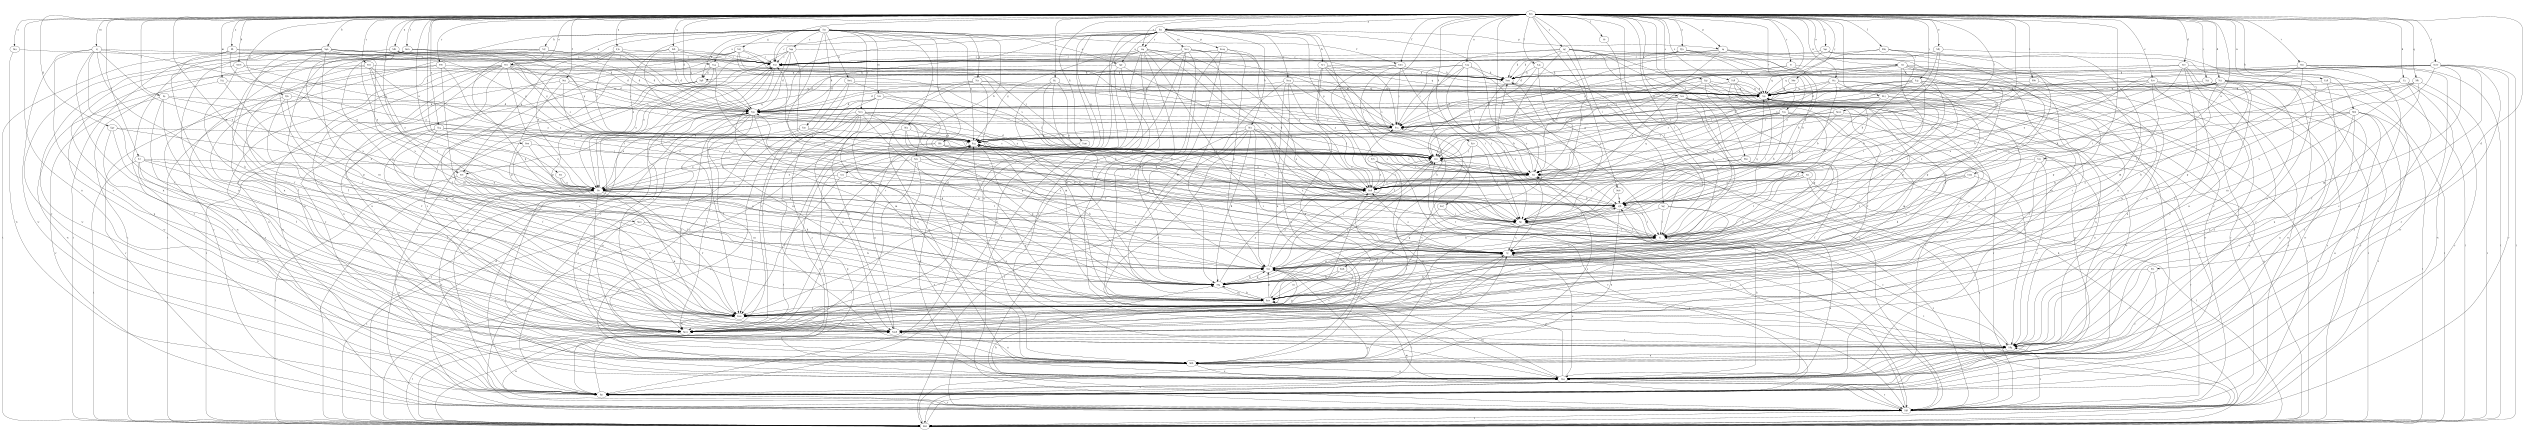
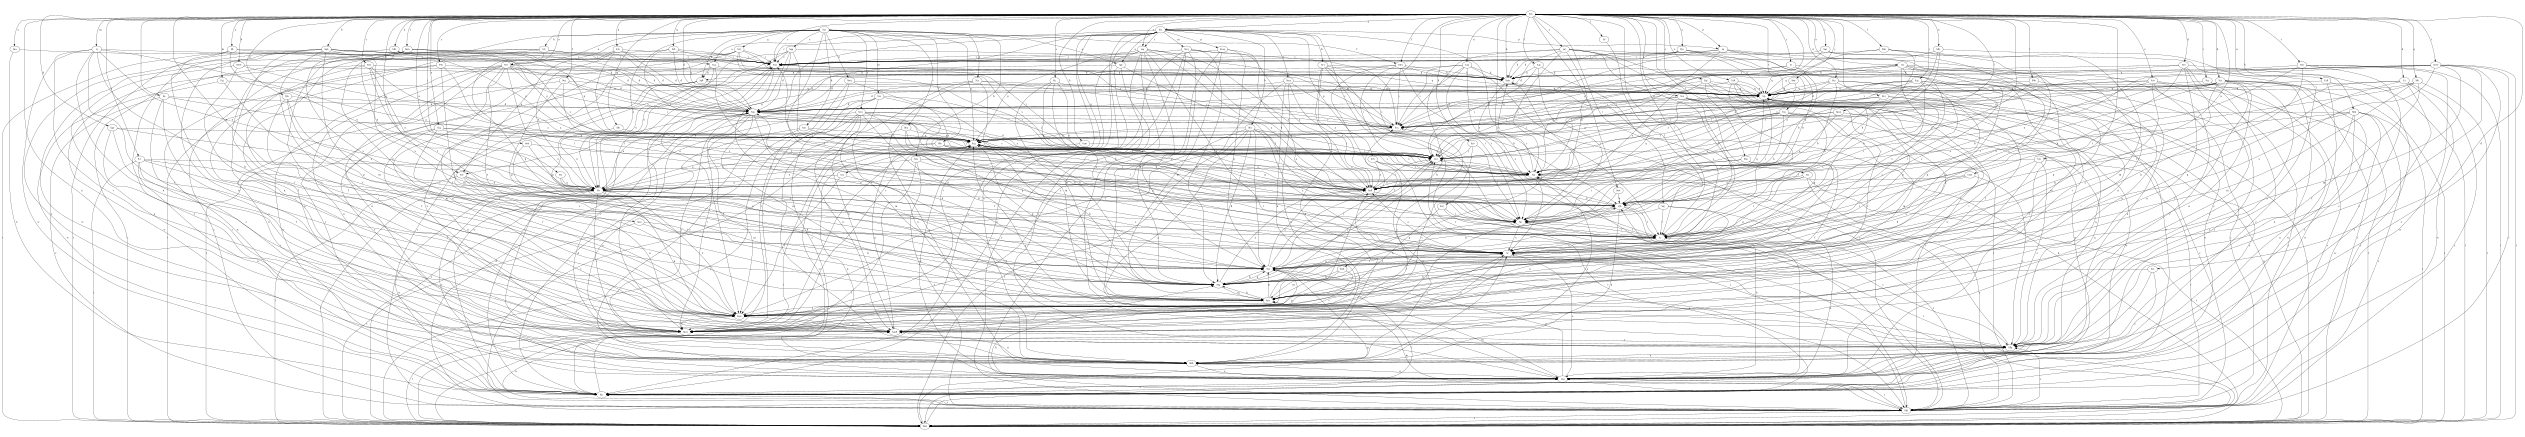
edge "S26" -> "S107": added, label "k"
edge "S119" -> "S107": added, label "k"
node "S87": added
edge "S110" -> "S20": added, label "j"
edge "S56" -> "S38": now "S56" -> "S12"
edge "S67" -> "S38": now "S67" -> "S64"
